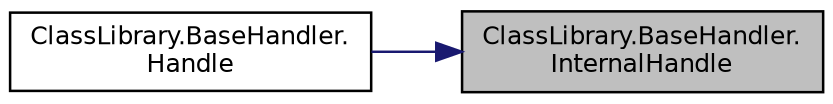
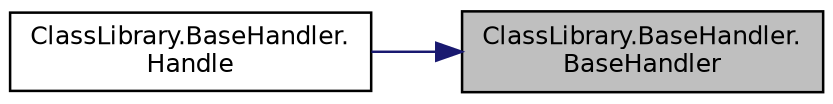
node "ClassLibrary.BaseHandler. InternalHandle": label "ClassLibrary.BaseHandler. InternalHandle" -> "ClassLibrary.BaseHandler. BaseHandler"
